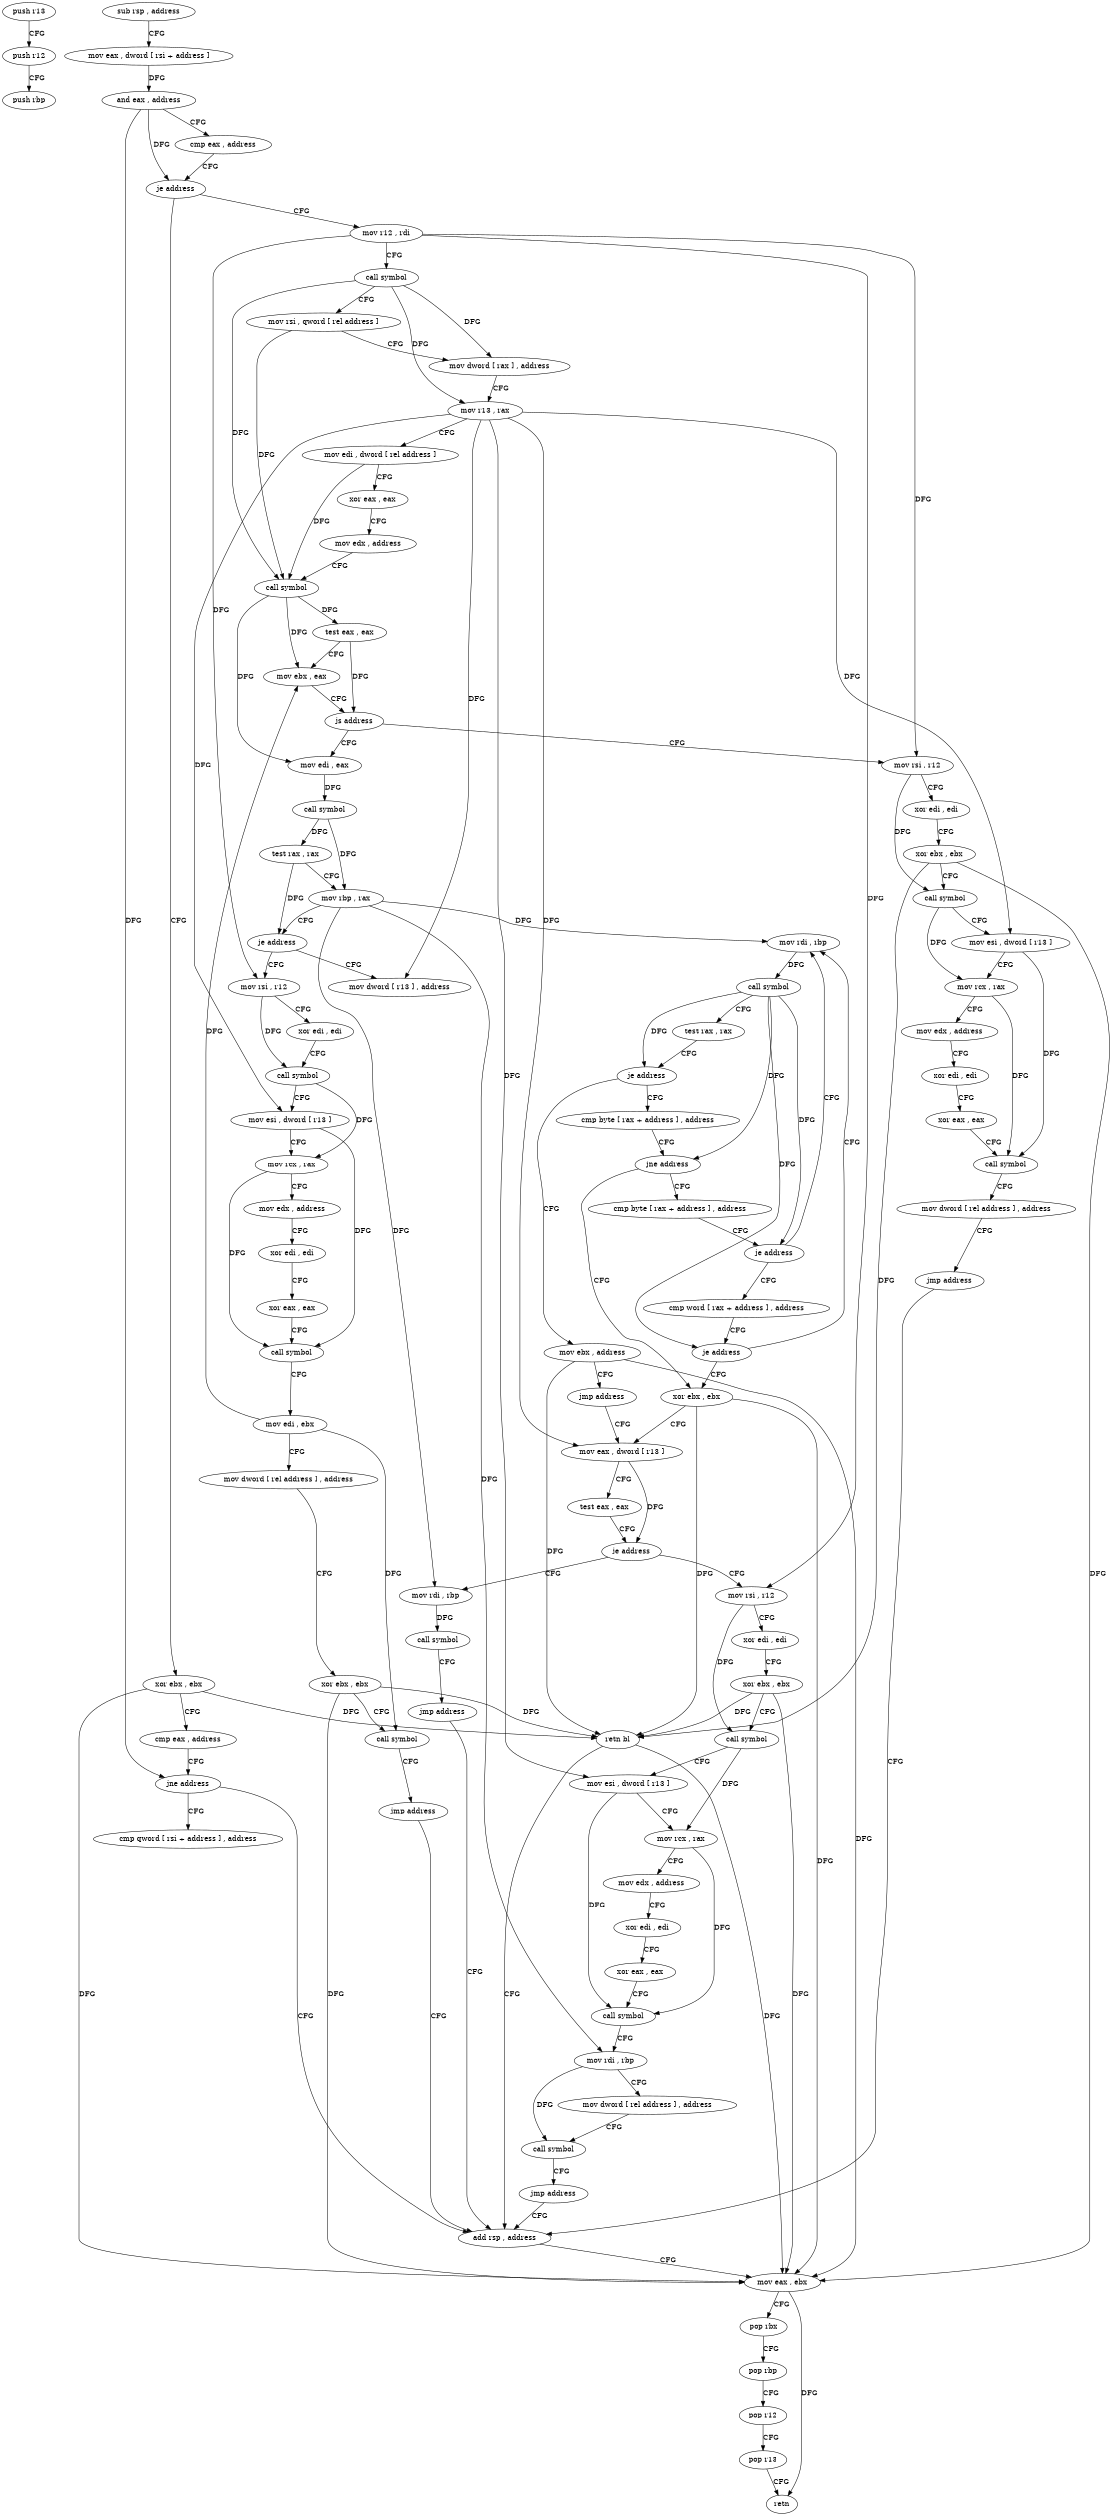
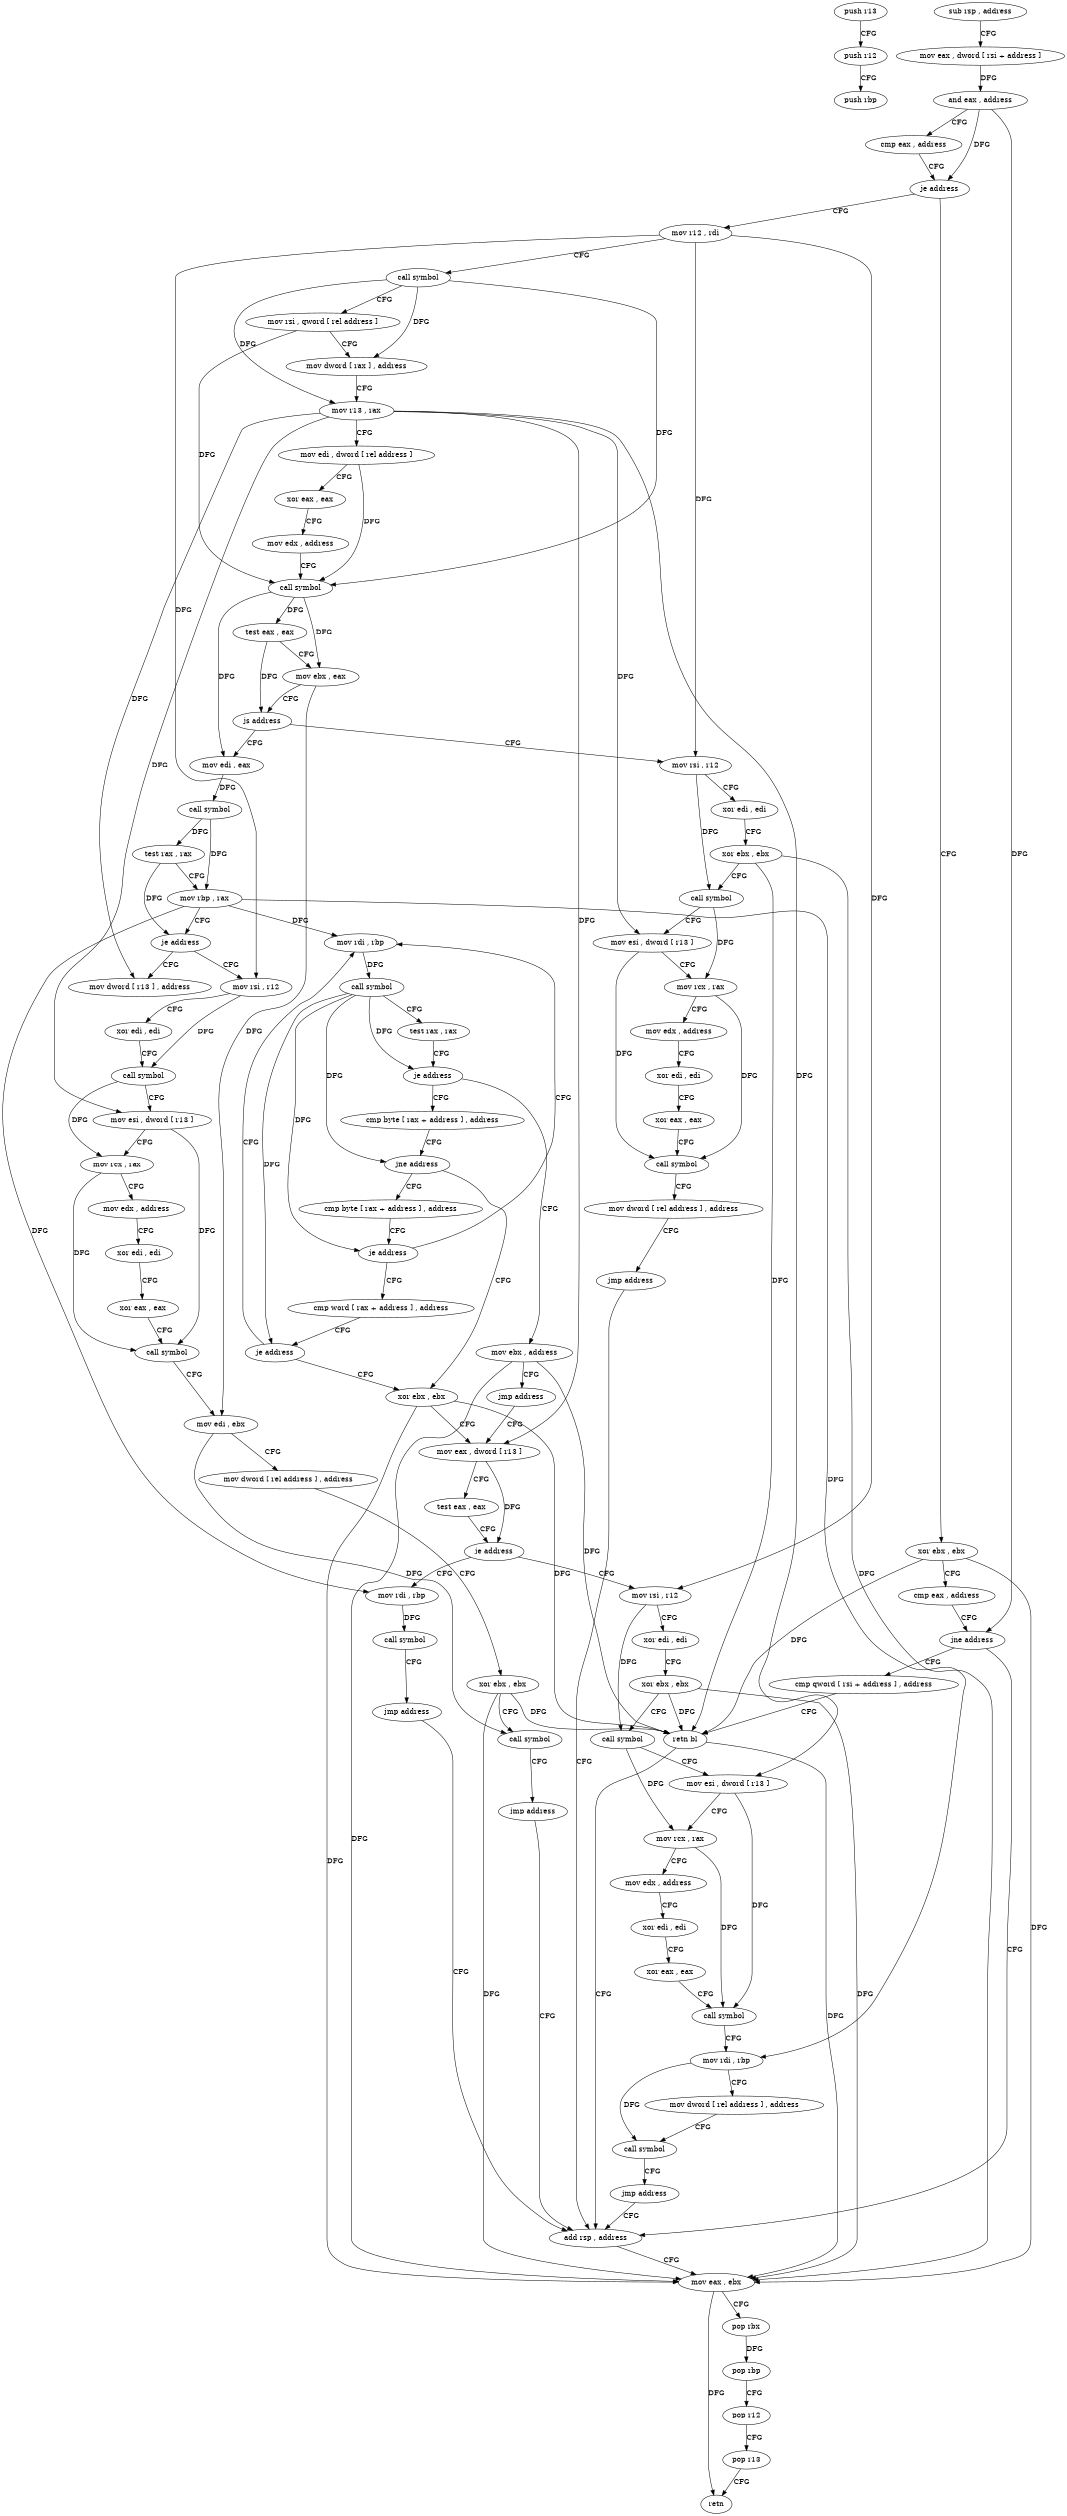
edge "mov edi , ebx" -> "mov ebx , eax": reversed
edge "cmp qword [ rsi + address ] , address" -> "retn bl": added, label "CFG"
edge "pop rbx" -> "pop rbp": label "CFG" -> "DFG"
